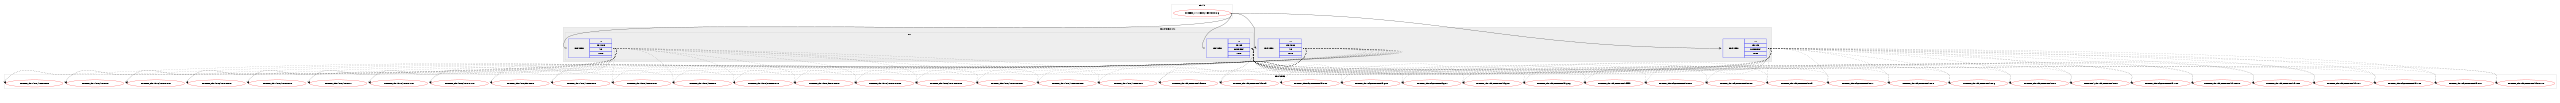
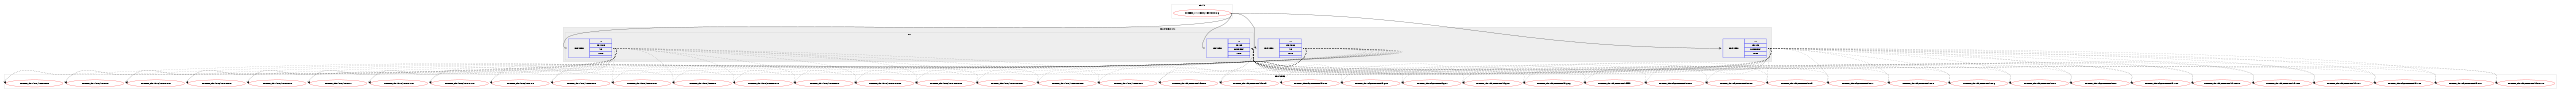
node "portage://dev-lang/dev-5.3.3": label "portage://dev-lang/dev-5.3.3" -> "portage://dev-lang/lua-5.3.3"
node "portage://dev-lang/dep-5.3.5-r2": label "portage://dev-lang/dep-5.3.5-r2" -> "portage://dev-lang/lua-5.3.5-r2"
node "postgresql://dev-db/postgresql-12.1": label "postgresql://dev-db/postgresql-12.1" -> "portage://dev-db/postgresql-12.1"
